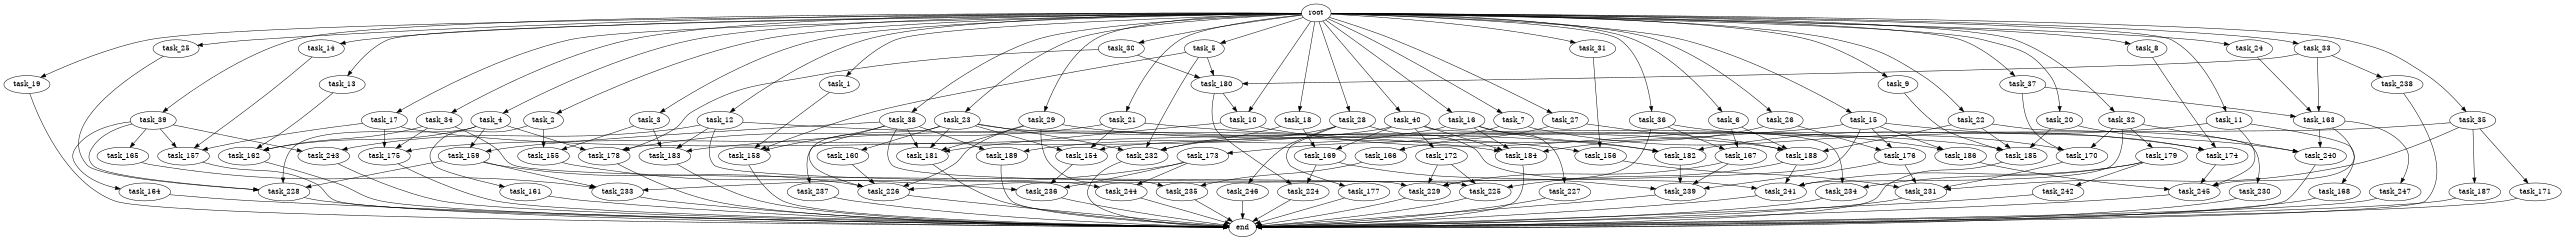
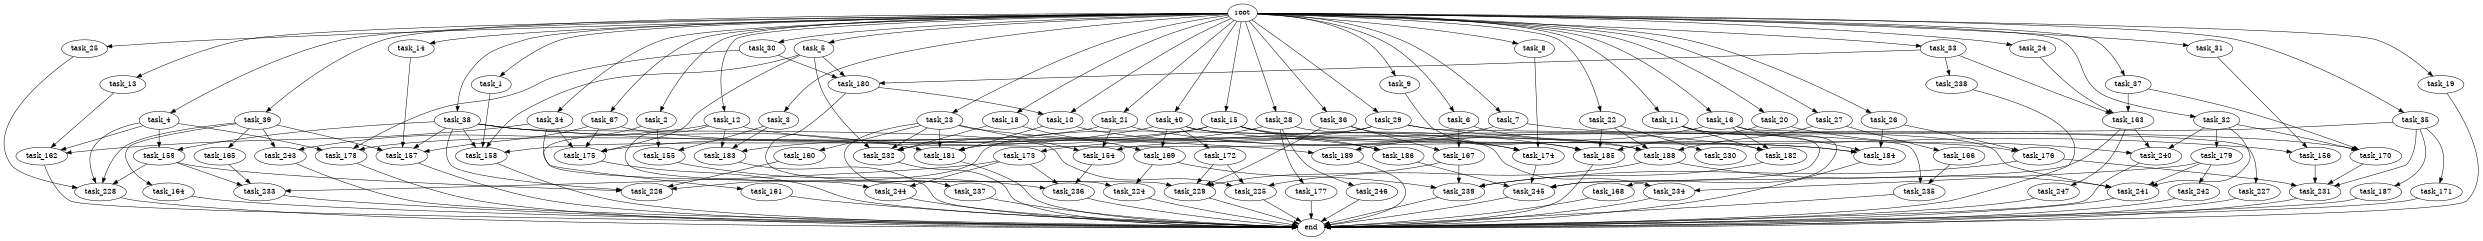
edge "task_5" -> "task_175": added
node "task_17": label "task_17" -> "task_67"
edge "task_38" -> "task_157": added
edge "task_15" -> "task_226": now "task_15" -> "task_158"
edge "task_226" -> "end": removed
edge "task_230" -> "end": removed
